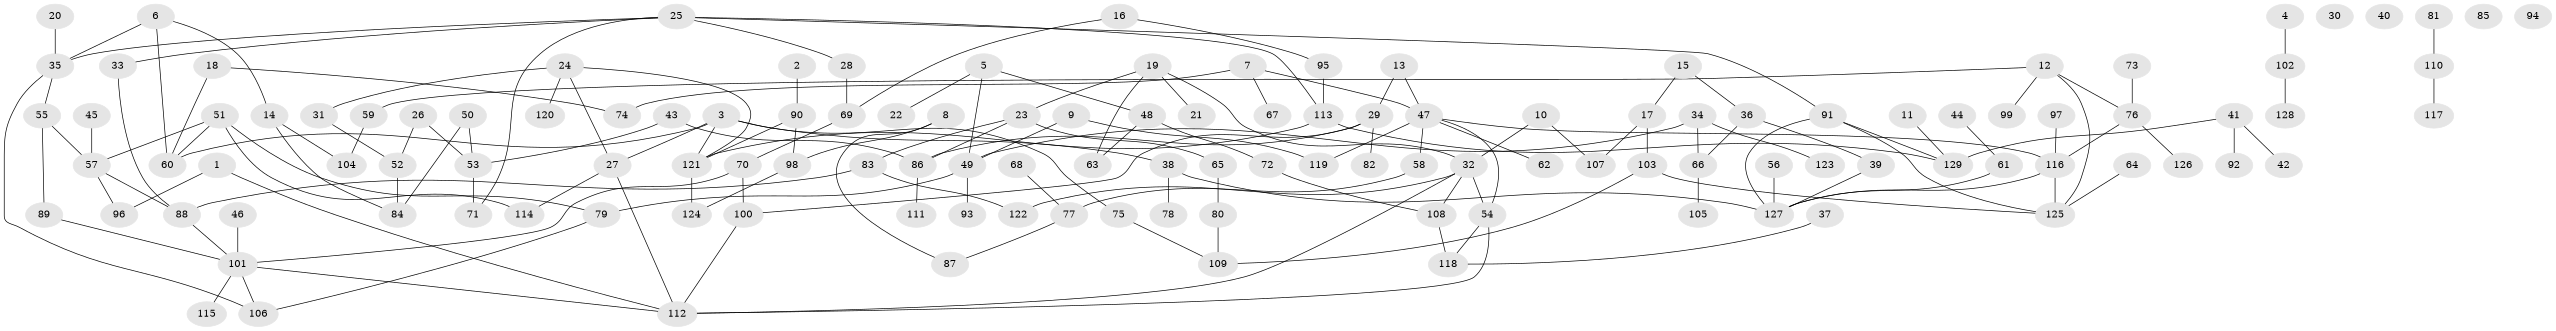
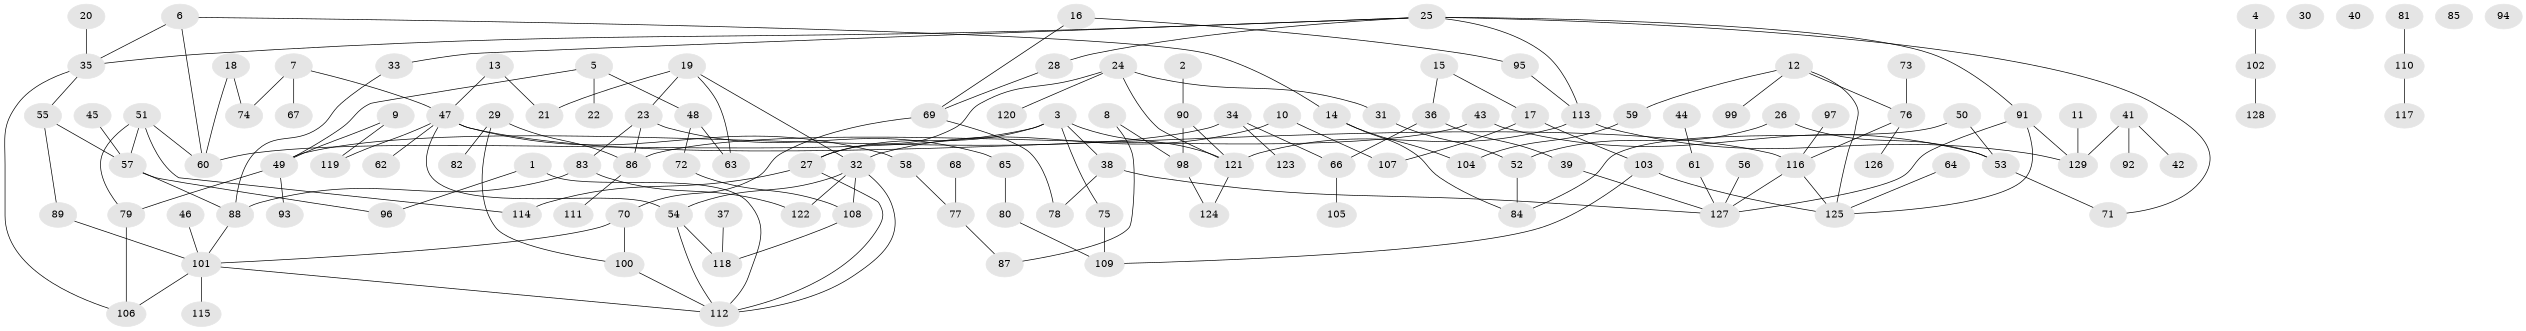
edge "13" -- "29": now "13" -- "21"
edge "69" -- "78": added
